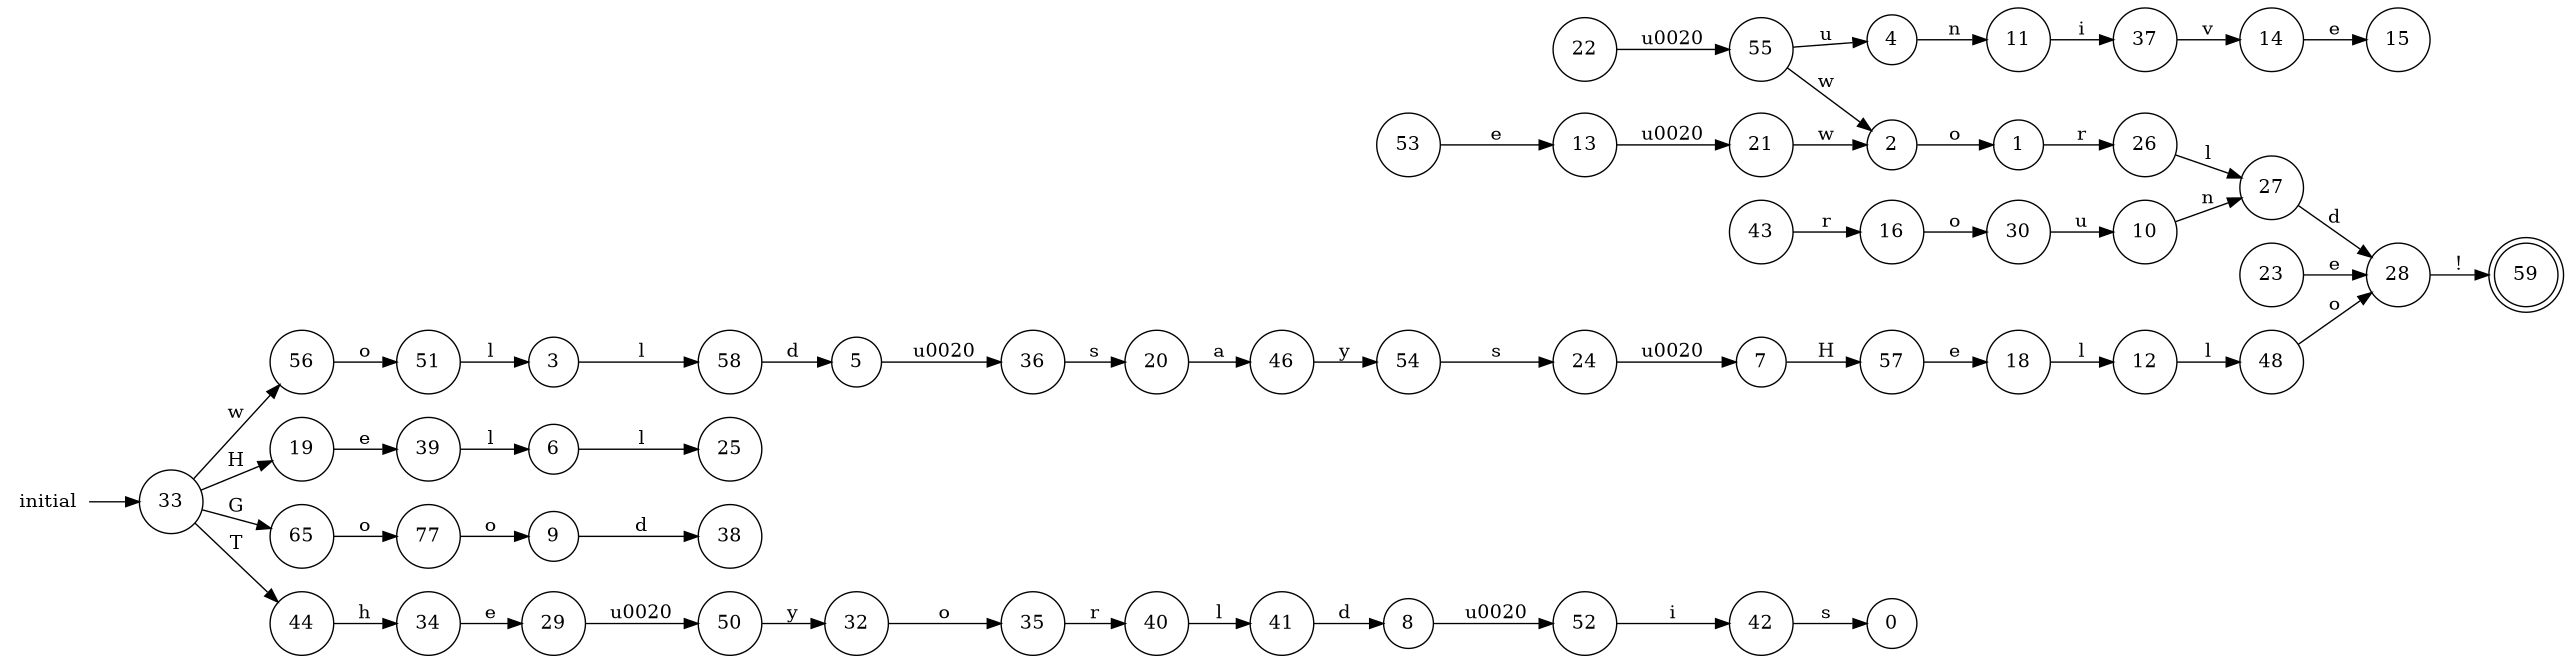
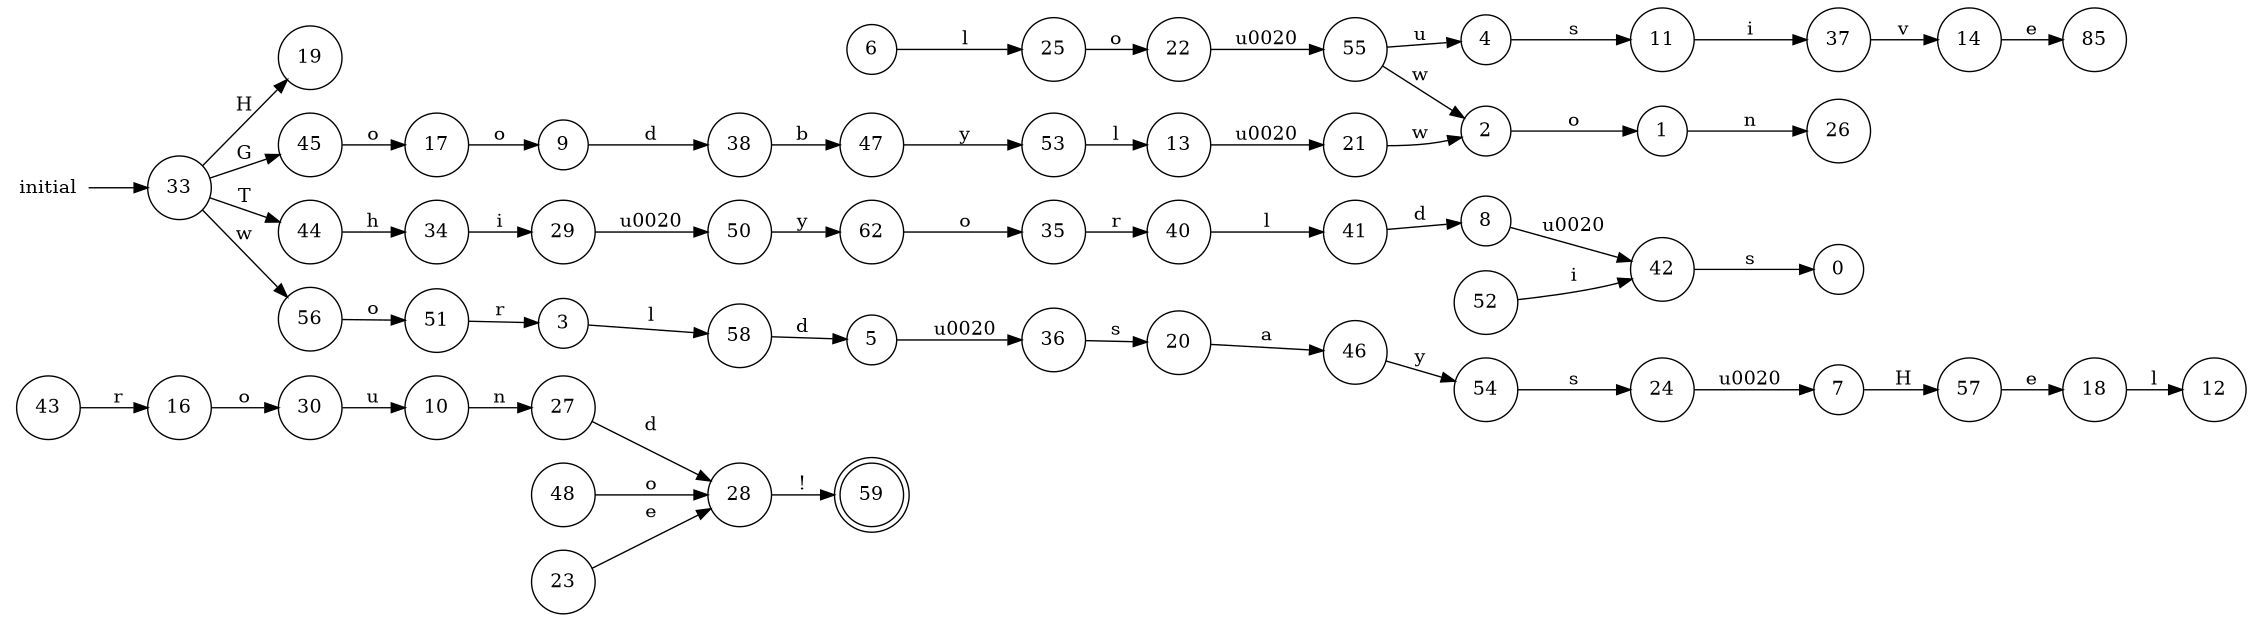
edge "4" -> "11": label "n" -> "s"
node "15": label "15" -> "85"
edge "25" -> "22": added, label "o"
edge "53" -> "13": label "e" -> "l"
edge "1" -> "26": label "r" -> "n"
node "47": added
edge "26" -> "27": removed, label "l"
edge "51" -> "3": label "l" -> "r"
edge "12" -> "48": removed, label "l"
node "39": removed
node "65": label "65" -> "45"
node "77": label "77" -> "17"
edge "34" -> "29": label "e" -> "i"
node "32": label "32" -> "62"
edge "8" -> "52": now "8" -> "42"
